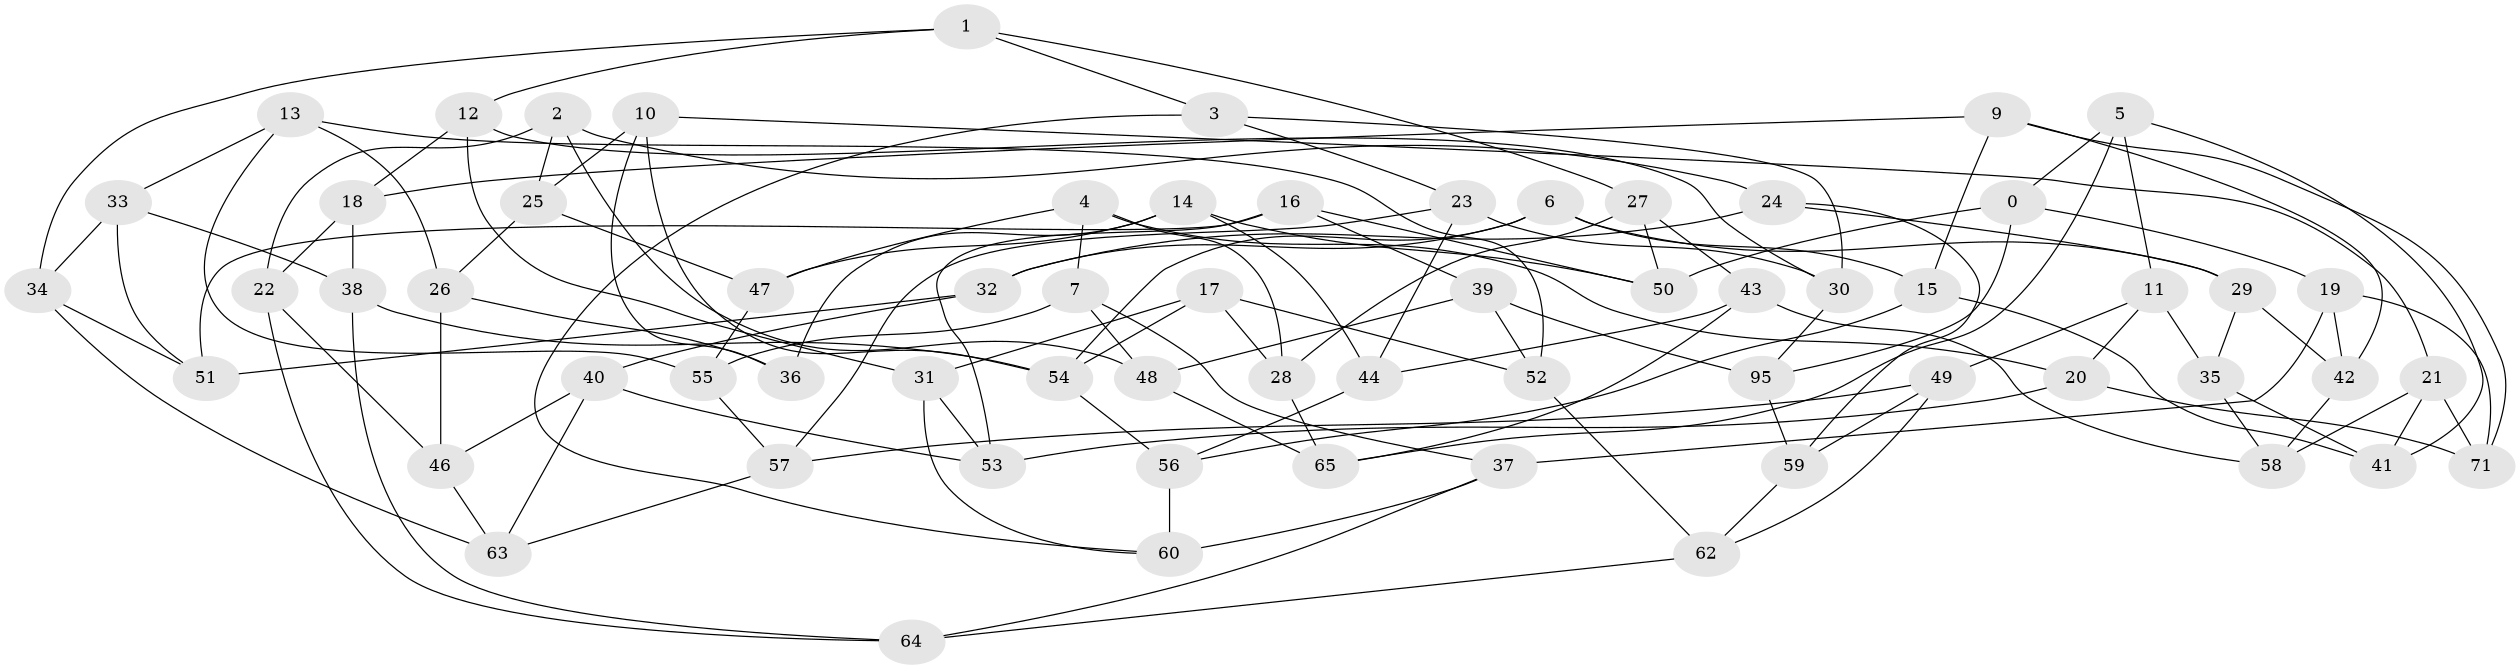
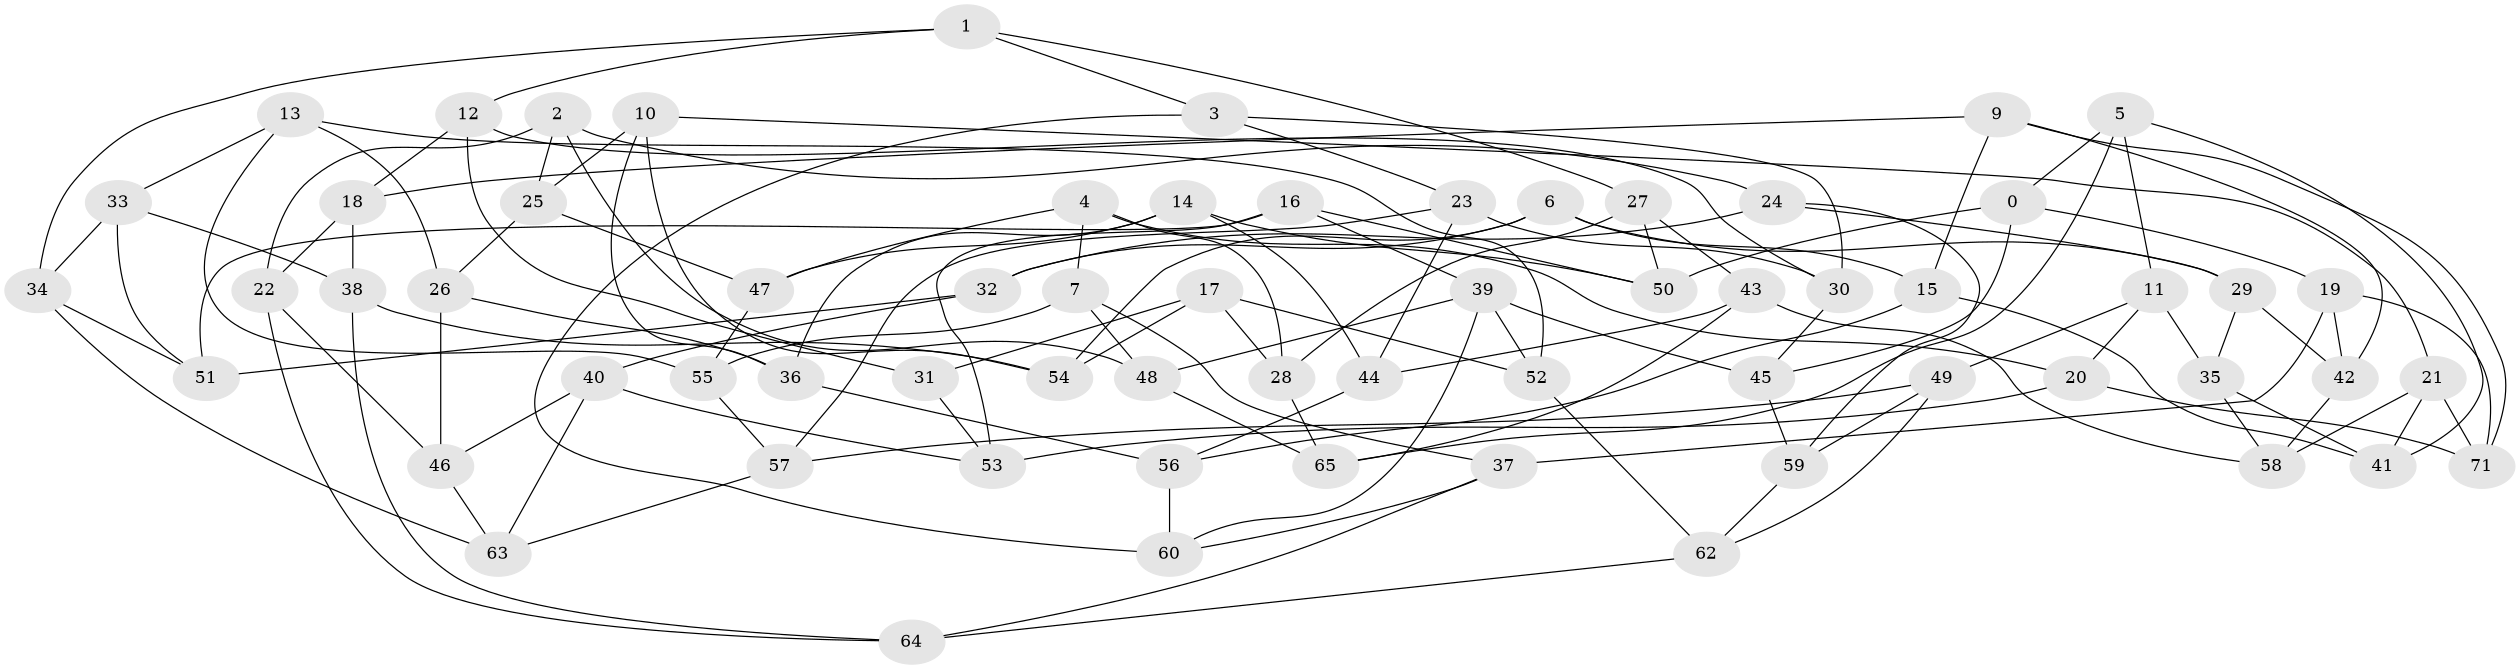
node "95": label "95" -> "45"
edge "54" -- "56": now "36" -- "56"
edge "31" -- "60": now "39" -- "60"
